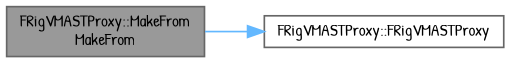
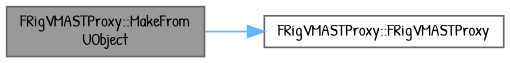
node "FRigVMASTProxy::MakeFrom MakeFrom": label "FRigVMASTProxy::MakeFrom MakeFrom" -> "FRigVMASTProxy::MakeFrom UObject"
